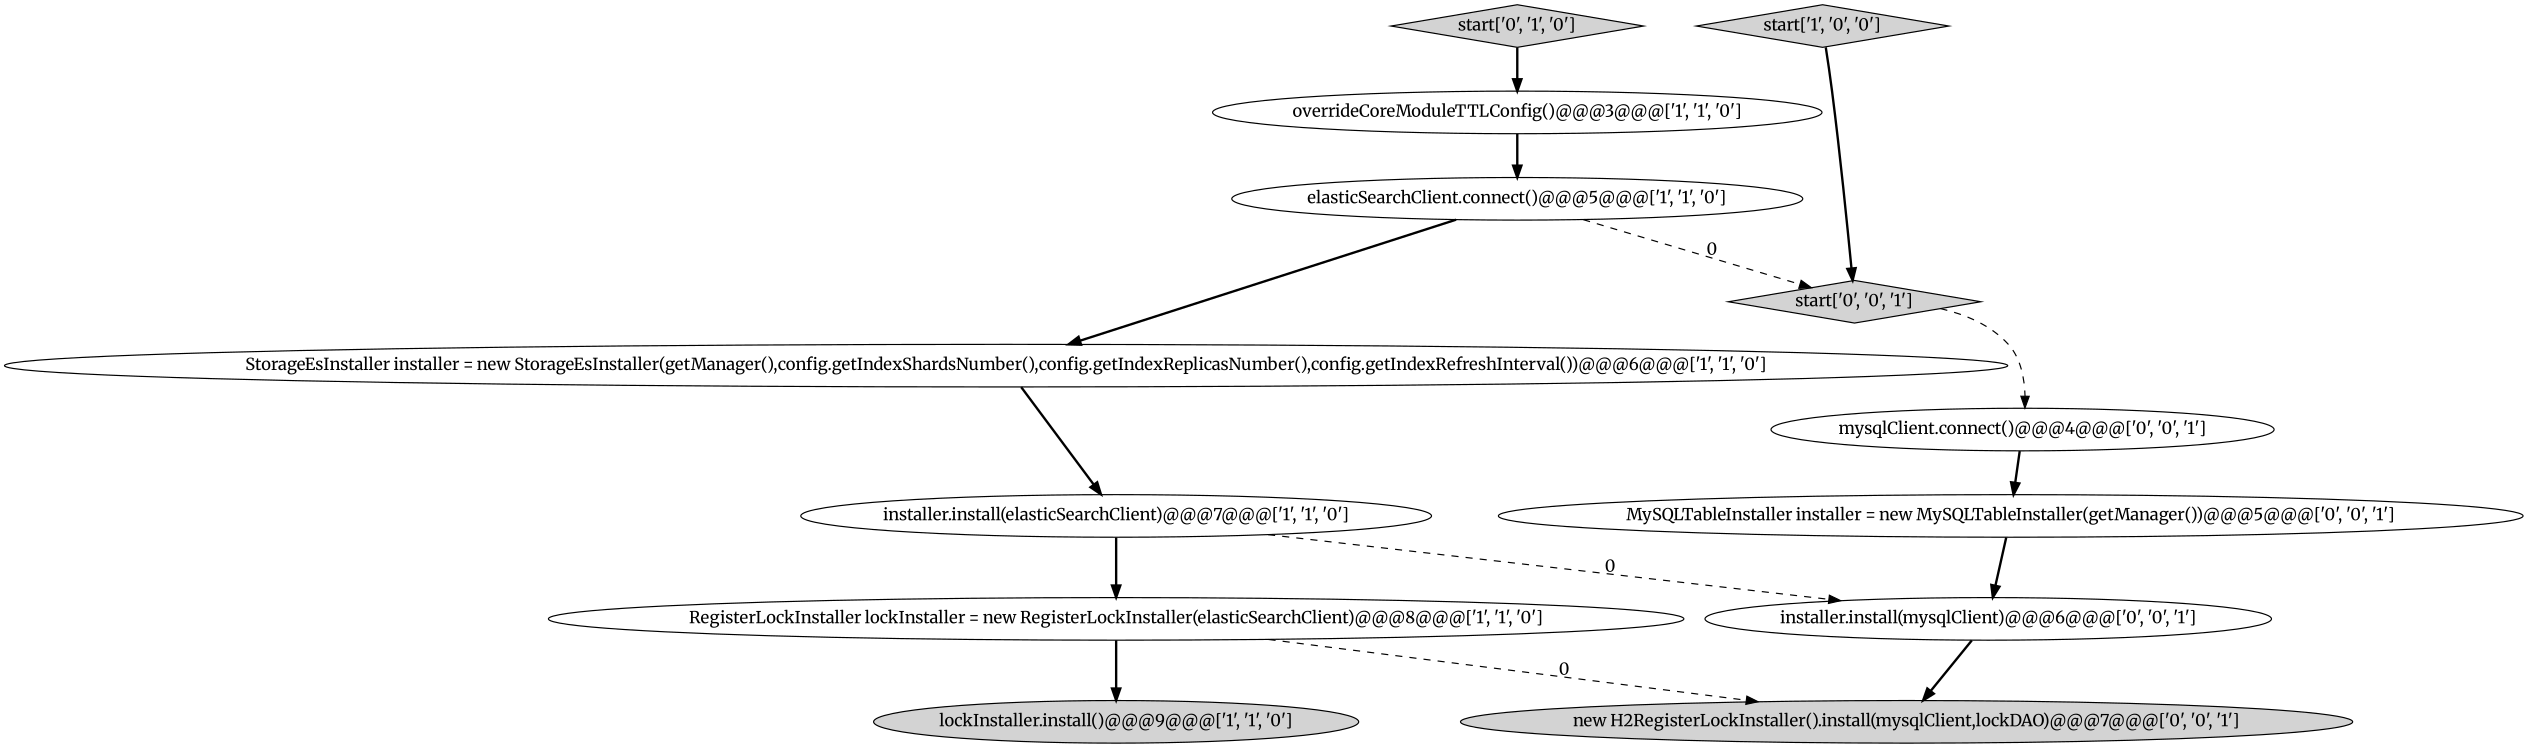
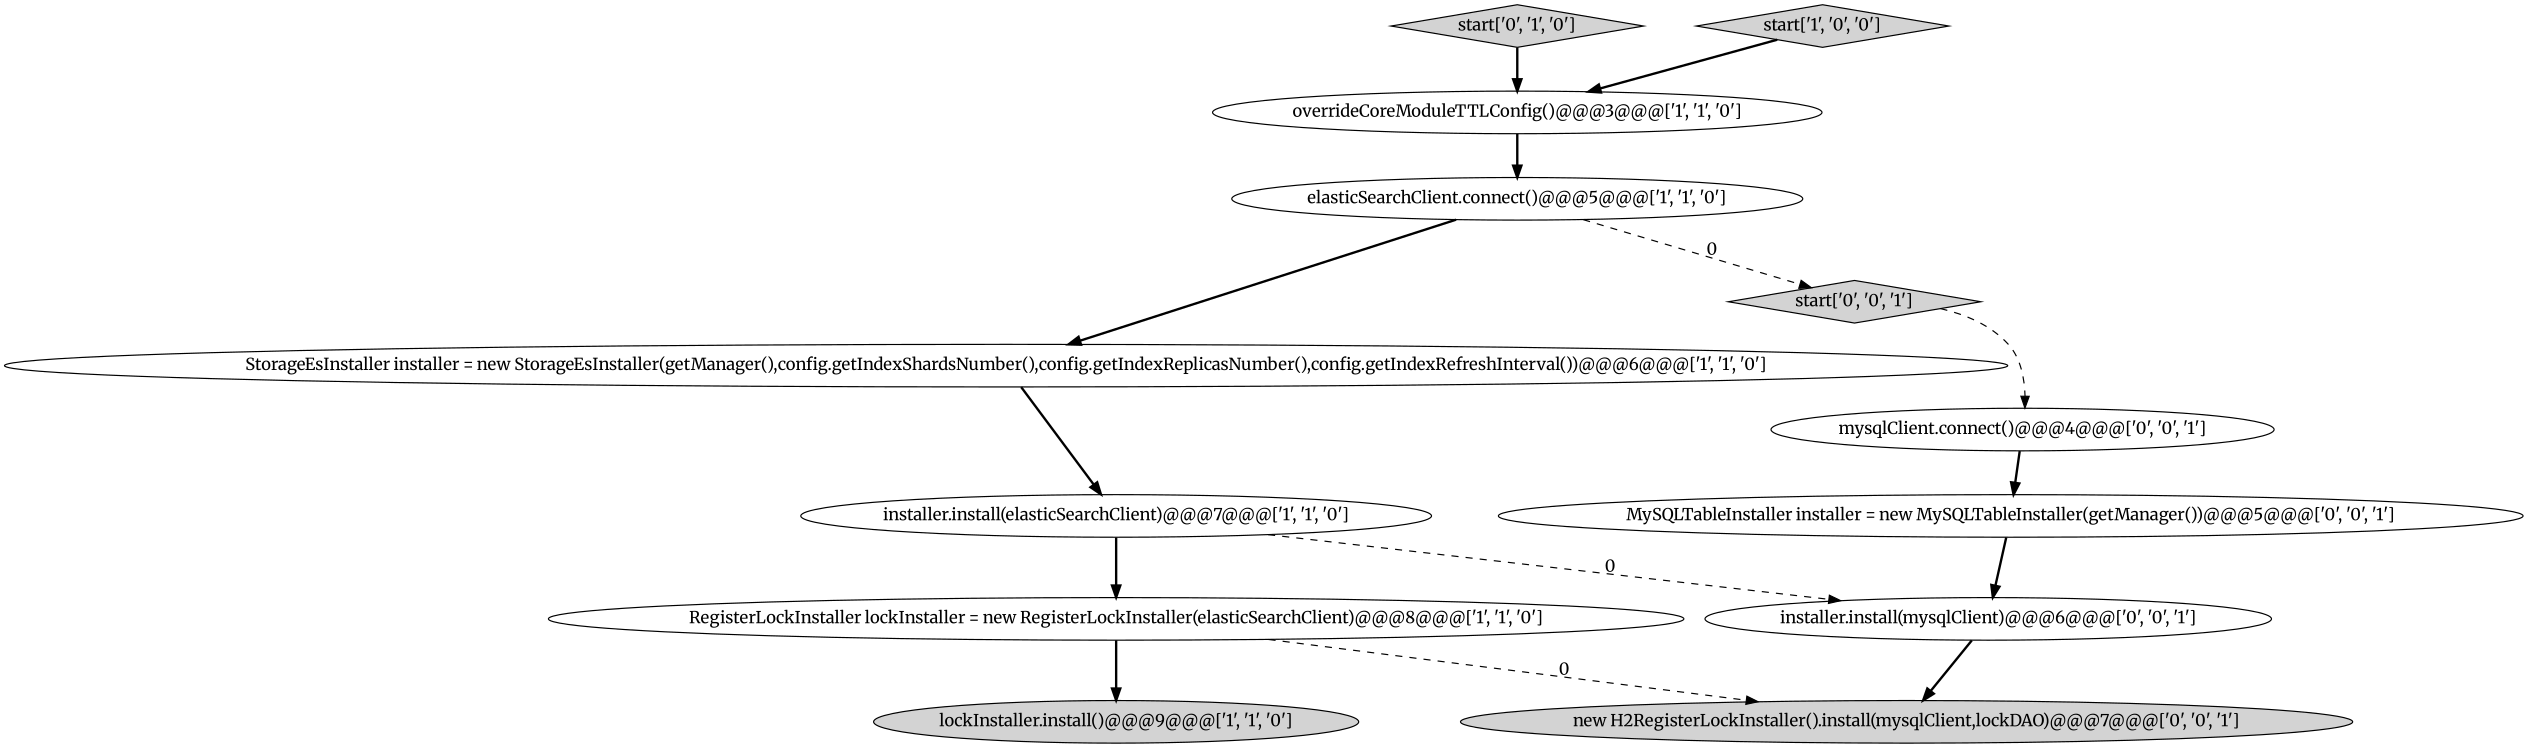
edge "start['1', '0', '0']" -> "start['0', '0', '1']": now "start['1', '0', '0']" -> "overrideCoreModuleTTLConfig()@@@3@@@['1', '1', '0']"
